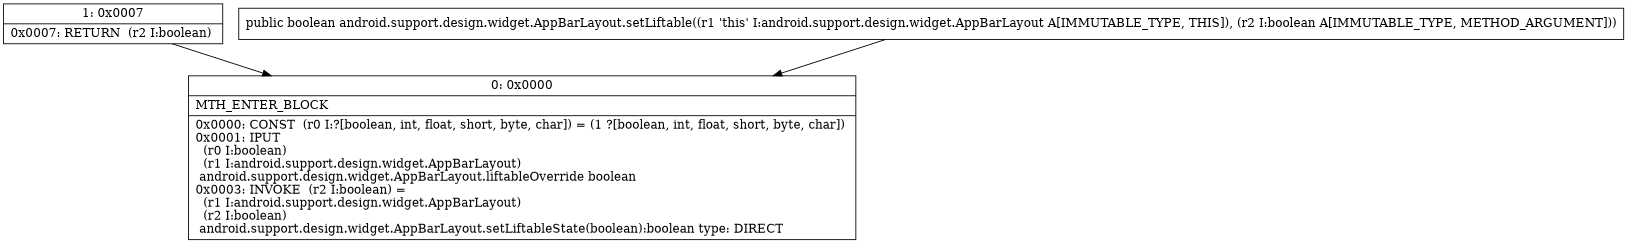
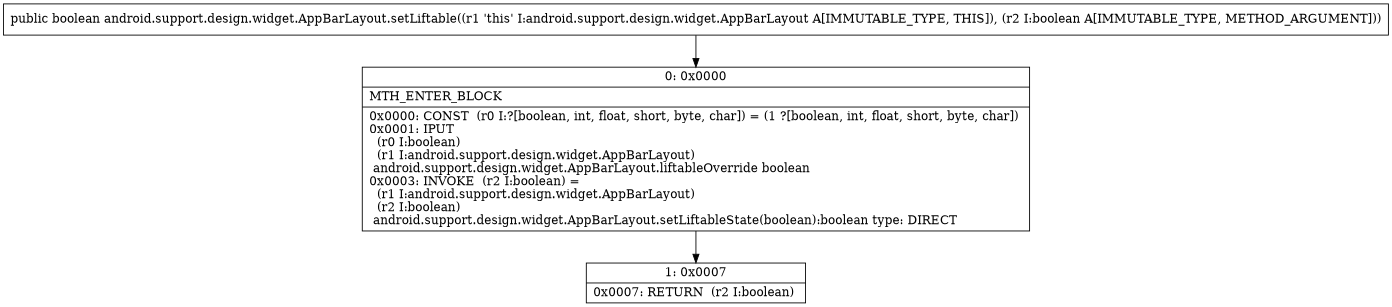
edge "1: 0x0007" -> "0: 0x0000": reversed
